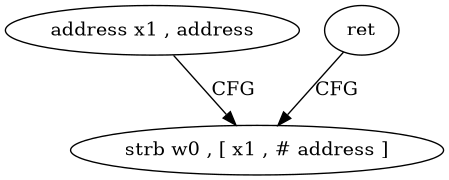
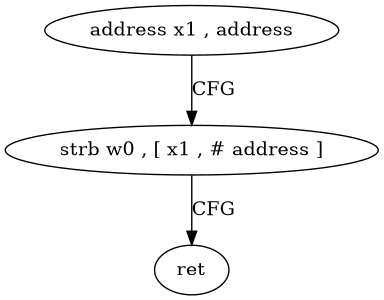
edge "ret" -> "strb w0 , [ x1 , # address ]": reversed
